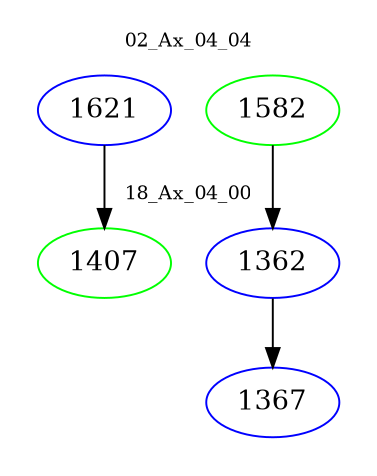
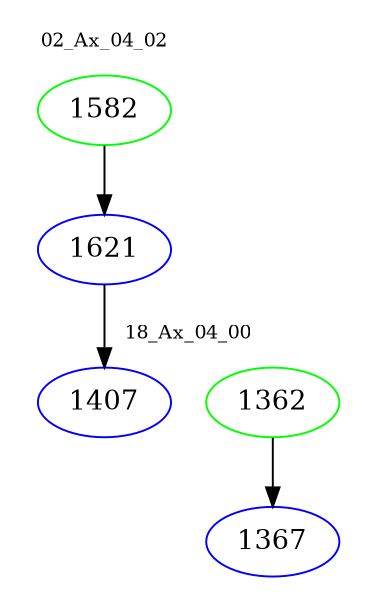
cluster "02_Ax_04_04": label "02_Ax_04_04" -> "02_Ax_04_02"
edge "1582" -> "1362": now "1582" -> "1621"
node "1407": color green -> blue
node "1362": color blue -> green
